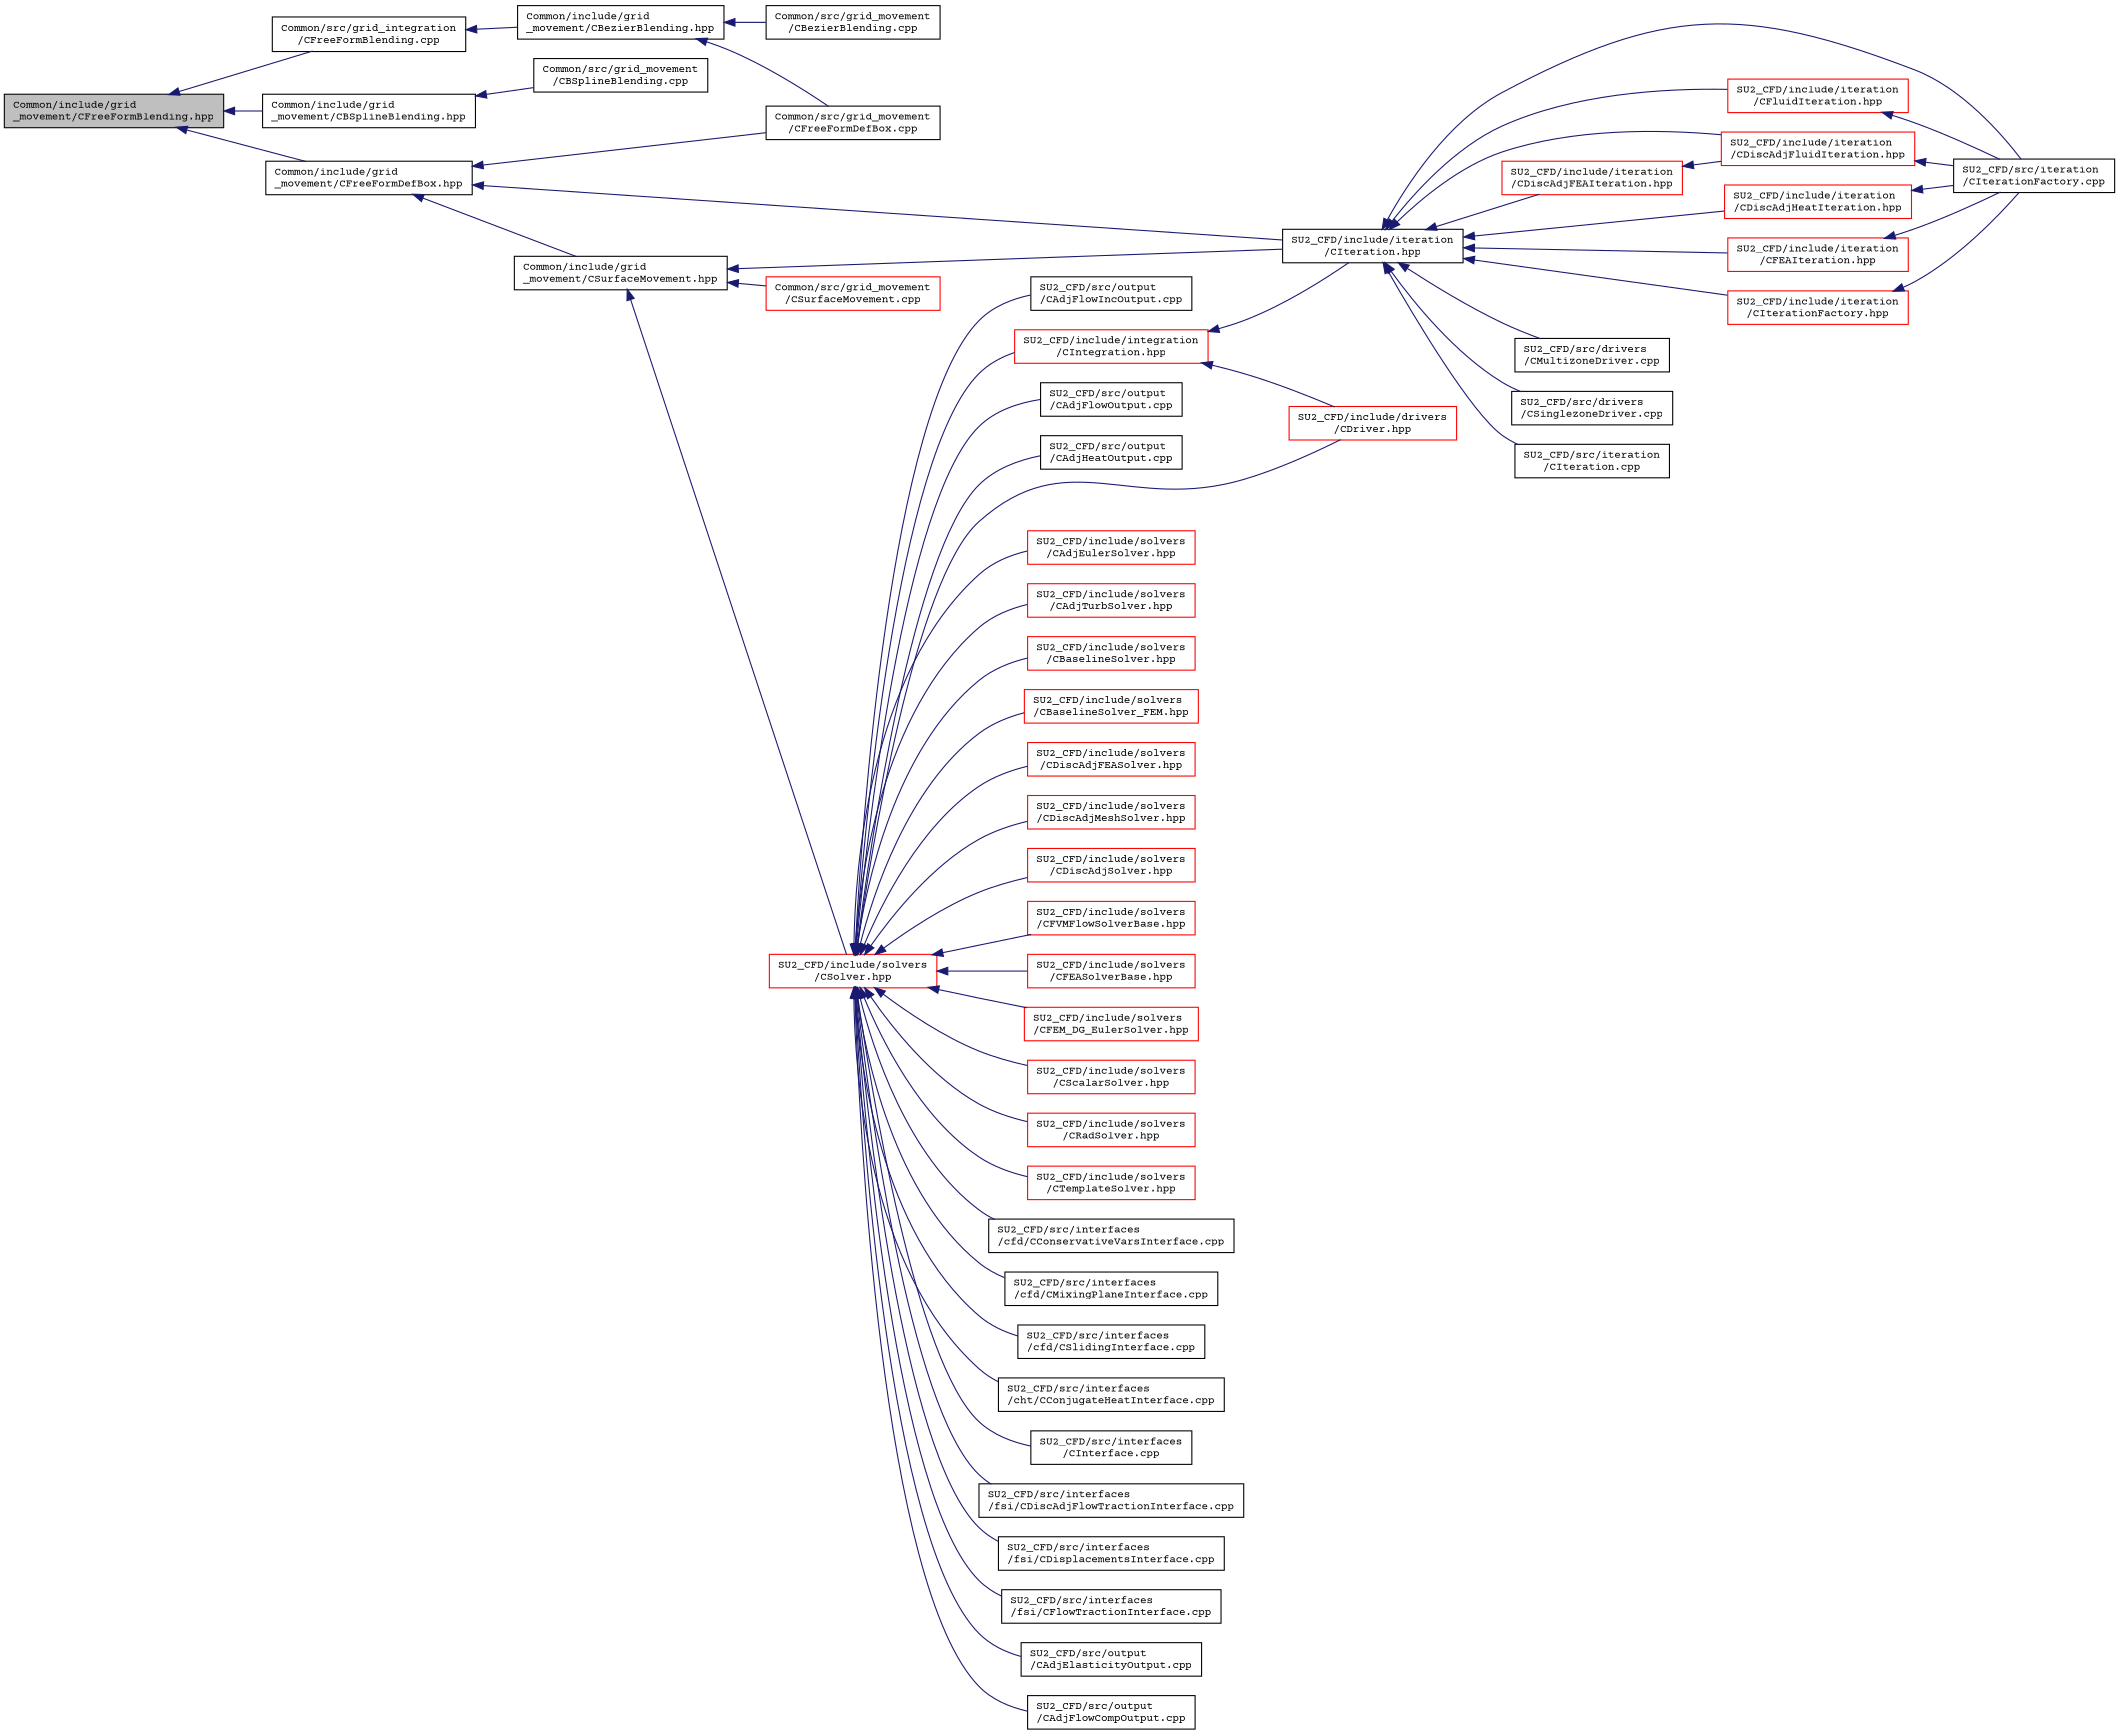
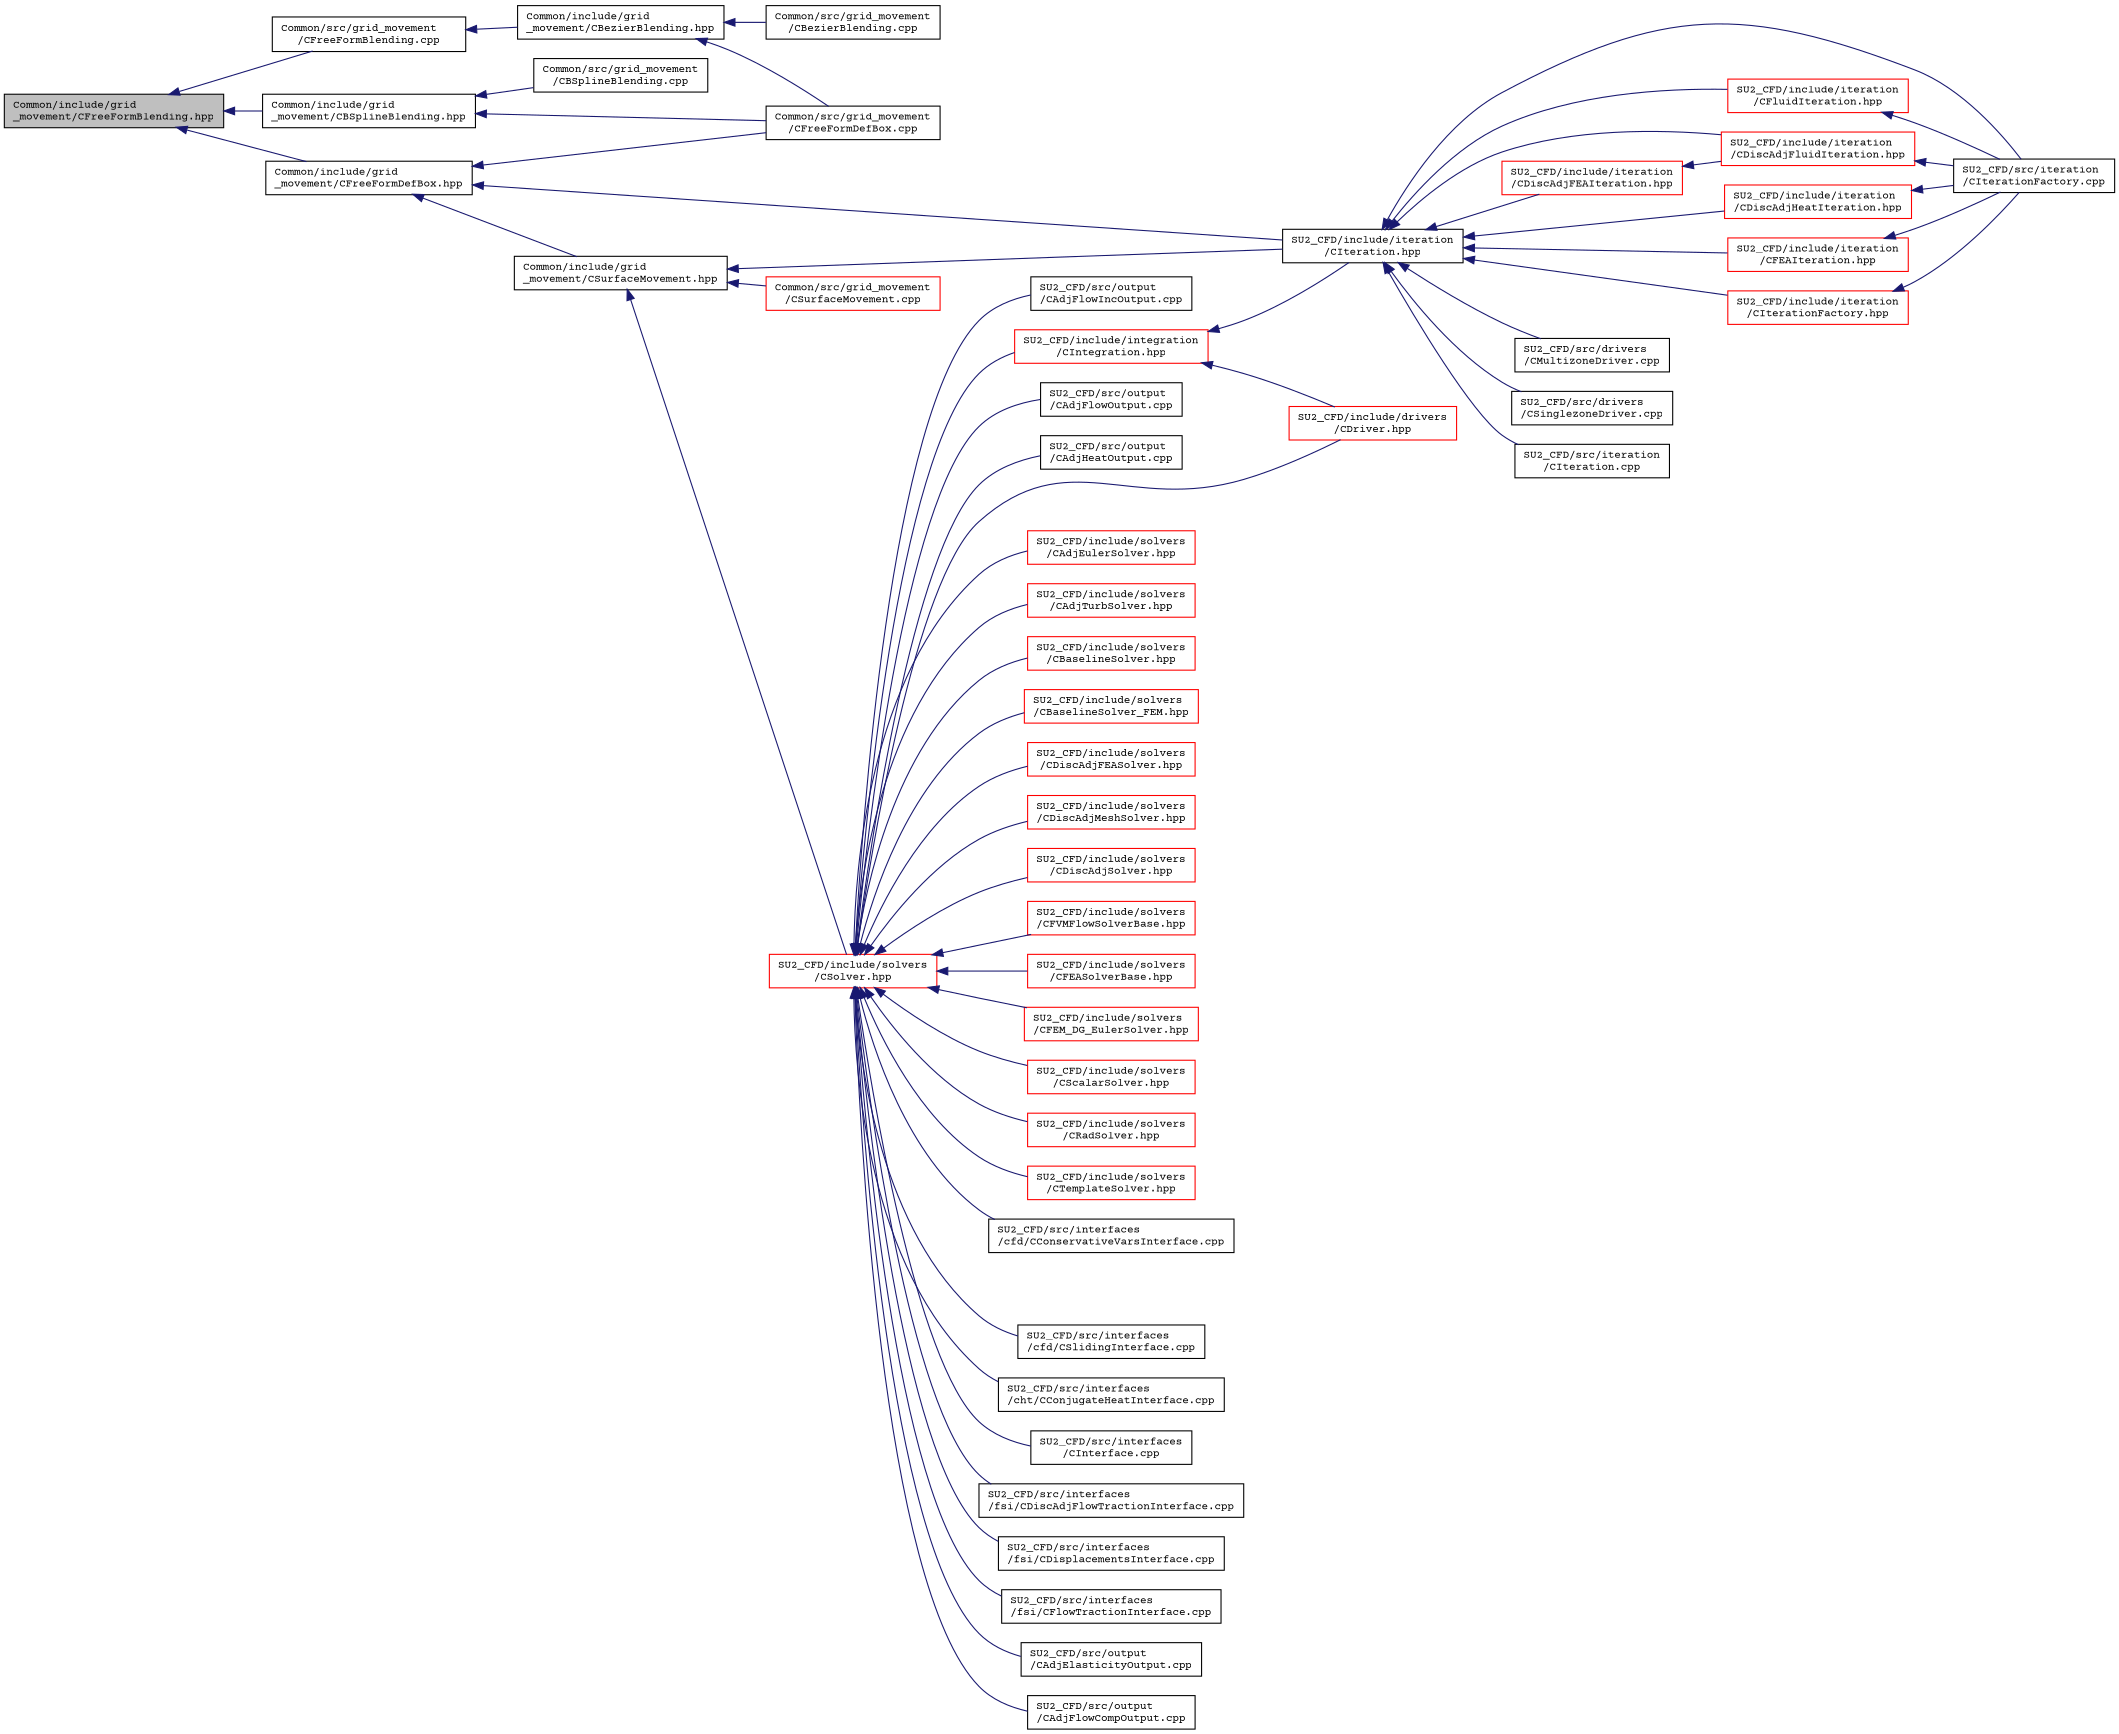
node "Common/src/grid_integration /CFreeFormBlending.cpp": label "Common/src/grid_integration /CFreeFormBlending.cpp" -> "Common/src/grid_movement /CFreeFormBlending.cpp"
edge "Common/src/grid_movement /CFreeFormDefBox.cpp" -> "Common/include/grid _movement/CBSplineBlending.hpp": added
node "SU2_CFD/src/interfaces /cfd/CMixingPlaneInterface.cpp": removed
